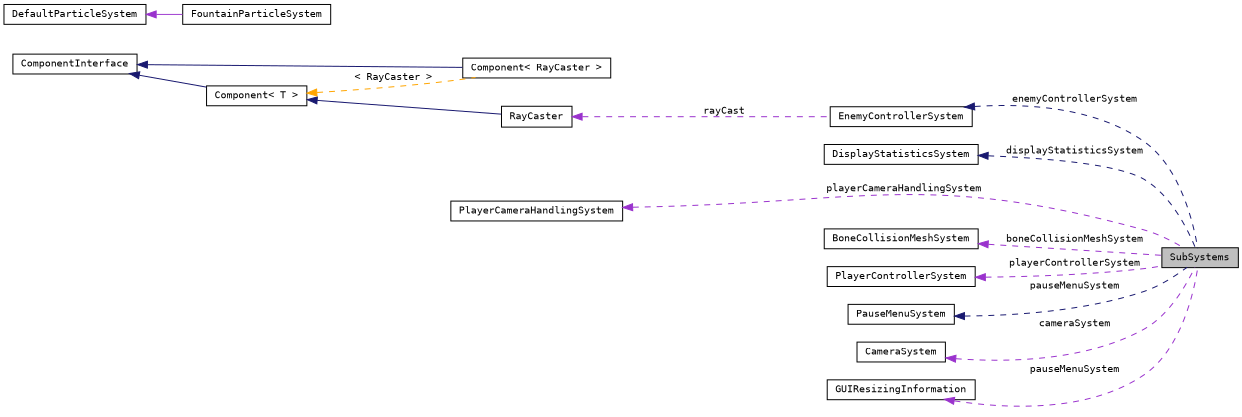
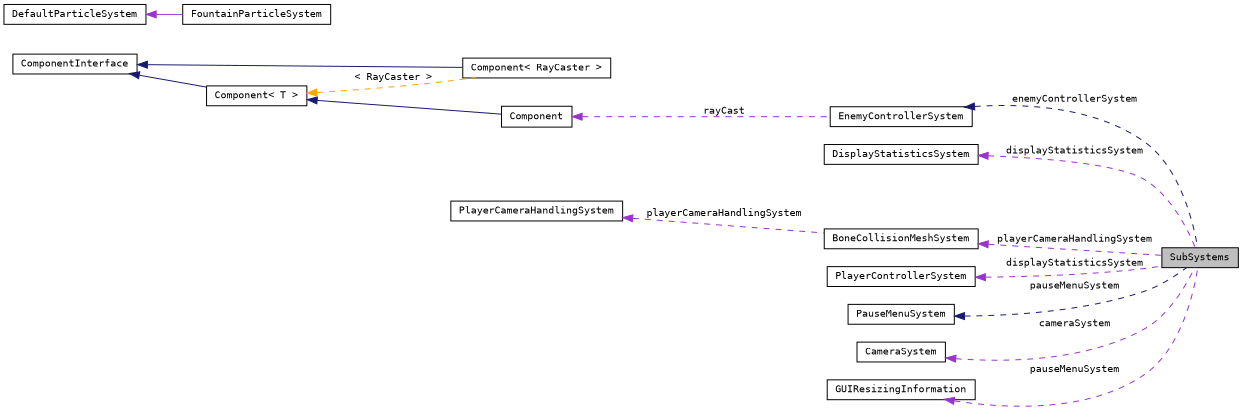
node "RayCaster": label "RayCaster" -> "Component"
edge "SubSystems" -> "DisplayStatisticsSystem": color midnightblue -> darkorchid3
edge "SubSystems" -> "PlayerCameraHandlingSystem": now "BoneCollisionMeshSystem" -> "PlayerCameraHandlingSystem"
edge "SubSystems" -> "BoneCollisionMeshSystem": label " boneCollisionMeshSystem" -> " playerCameraHandlingSystem"
edge "SubSystems" -> "PlayerControllerSystem": label " playerControllerSystem" -> " displayStatisticsSystem"
